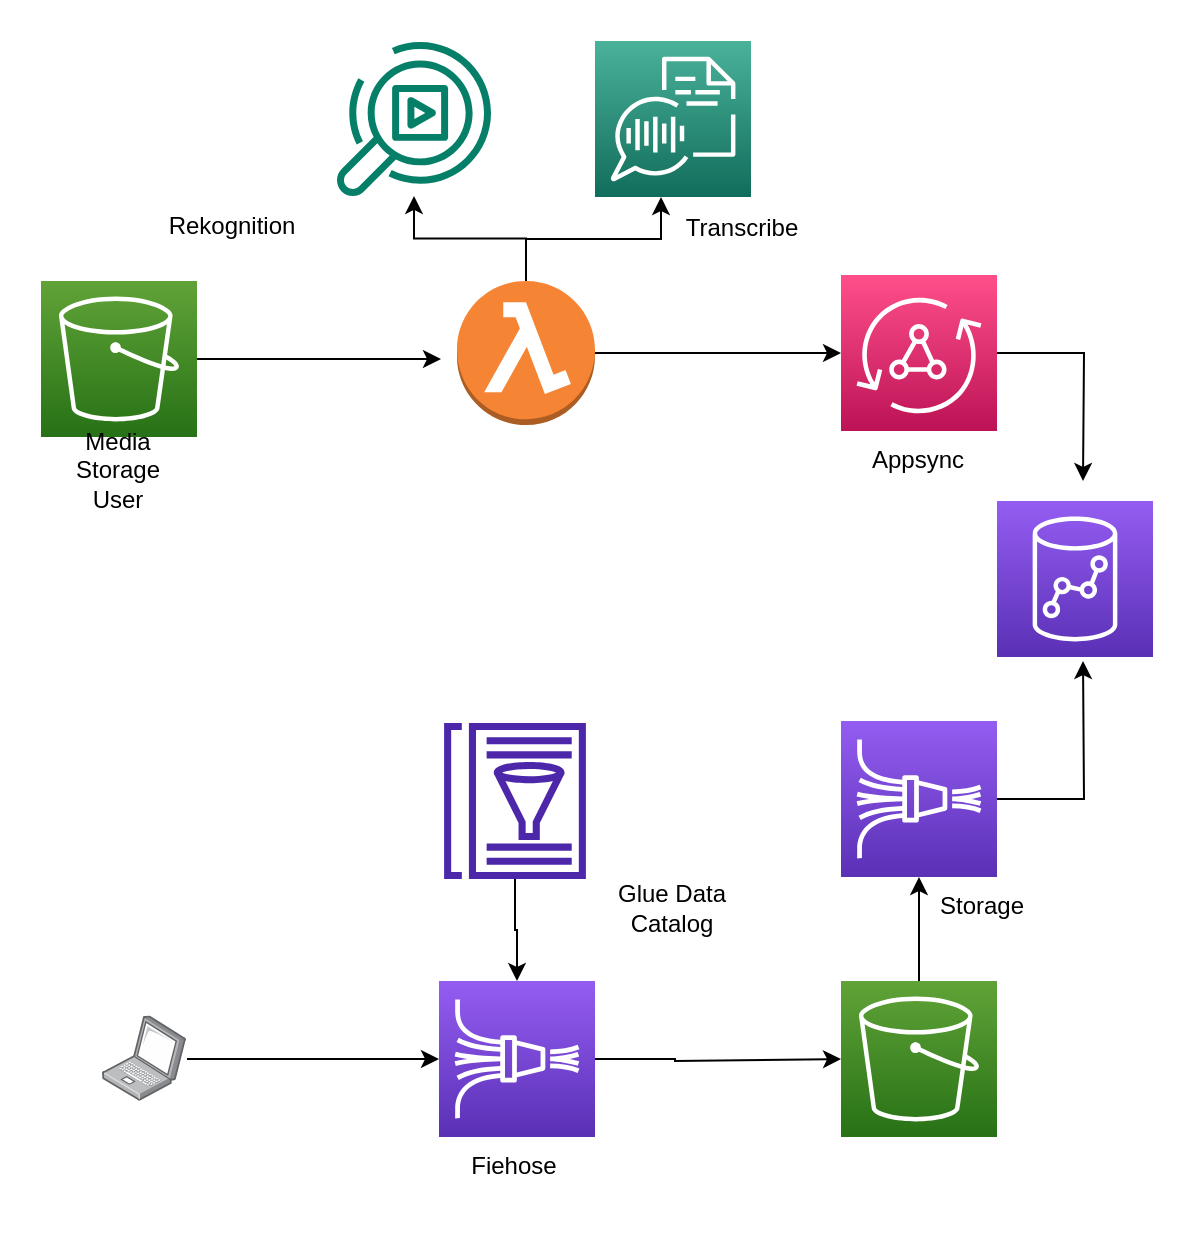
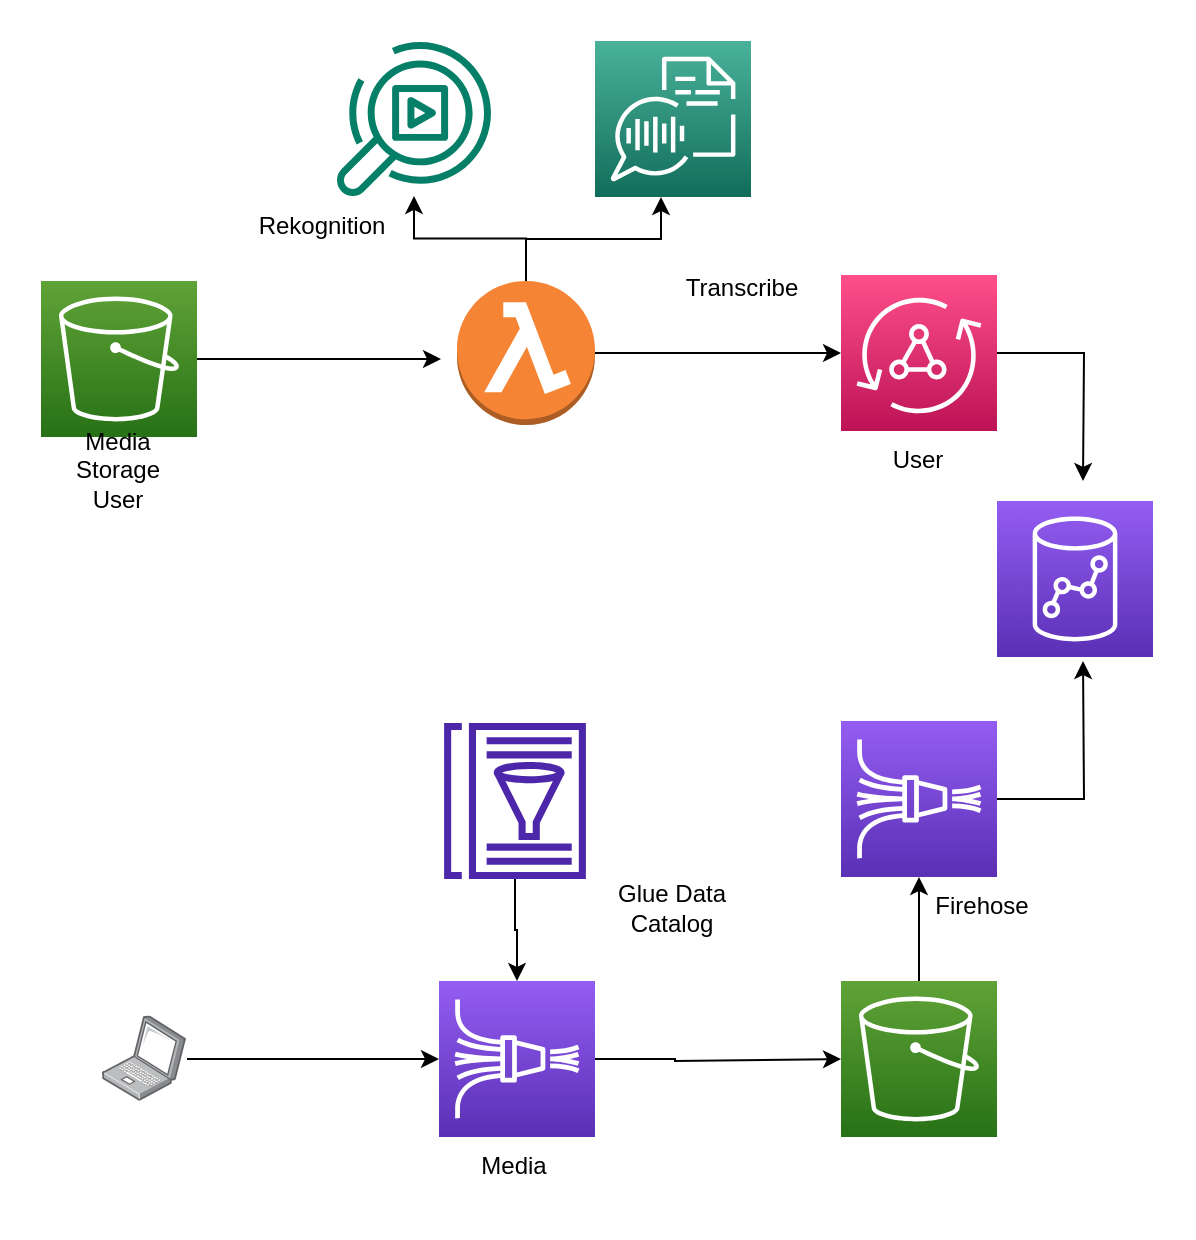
node "Rekognition": moved (233, 227) -> (323, 227)
node "Transcribe": moved (743, 229) -> (743, 289)
node "Appsync": label "Appsync" -> "User"
node "Storage": label "Storage" -> "Firehose"
node "Fiehose": label "Fiehose" -> "Media"
